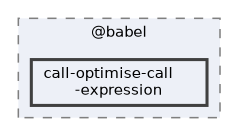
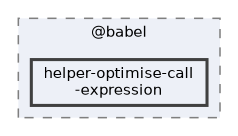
node "call-optimise-call -expression": label "call-optimise-call -expression" -> "helper-optimise-call -expression"
